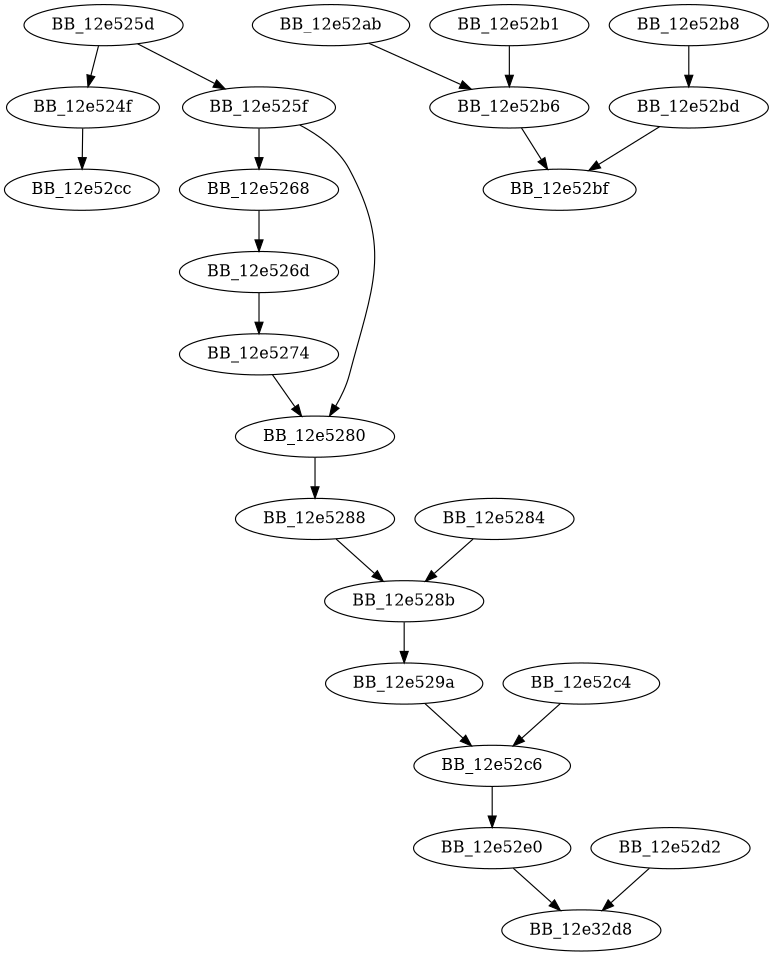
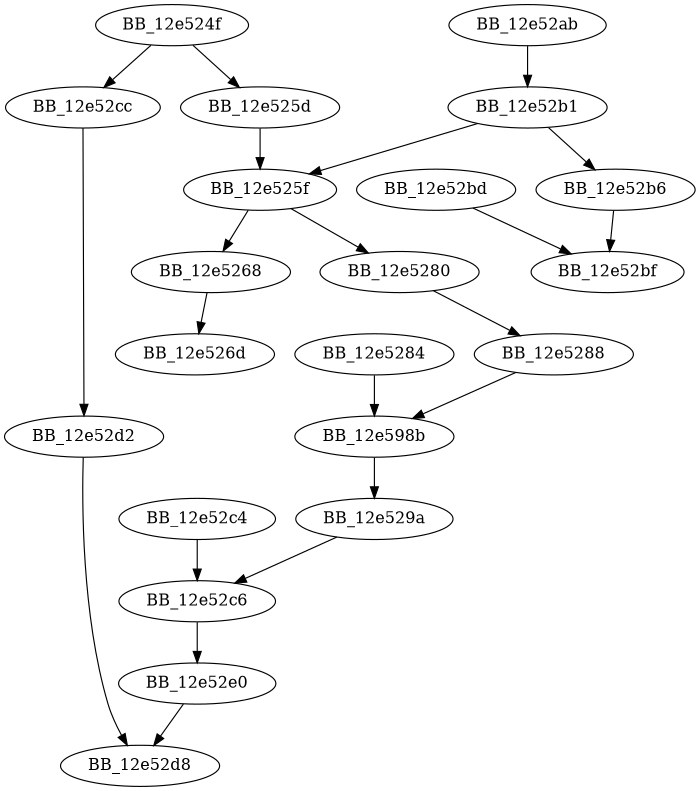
node "BB_12e52b8": removed
edge "BB_12e525d" -> "BB_12e524f": reversed
edge "BB_12e52ab" -> "BB_12e52b6": now "BB_12e52ab" -> "BB_12e52b1"
edge "BB_12e52b1" -> "BB_12e525f": added
edge "BB_12e52cc" -> "BB_12e52d2": added
node "BB_12e5274": removed
node "BB_12e528b": label "BB_12e528b" -> "BB_12e598b"
node "BB_12e32d8": label "BB_12e32d8" -> "BB_12e52d8"
